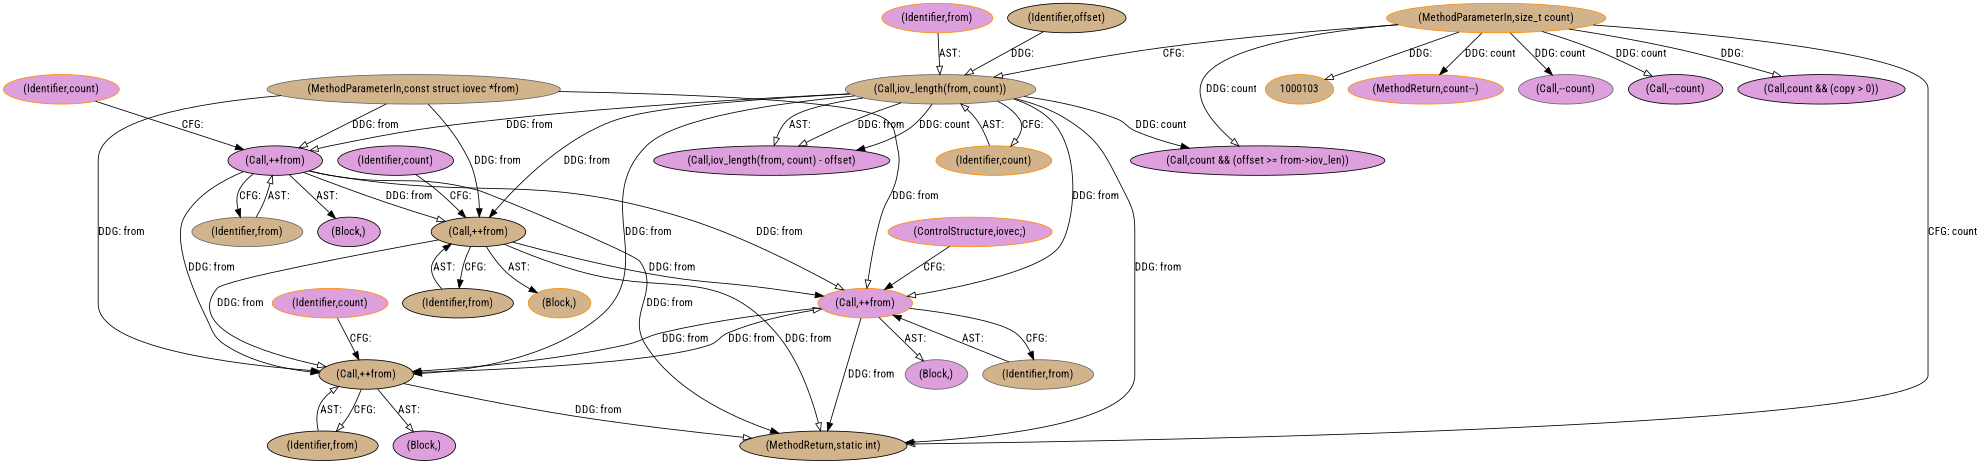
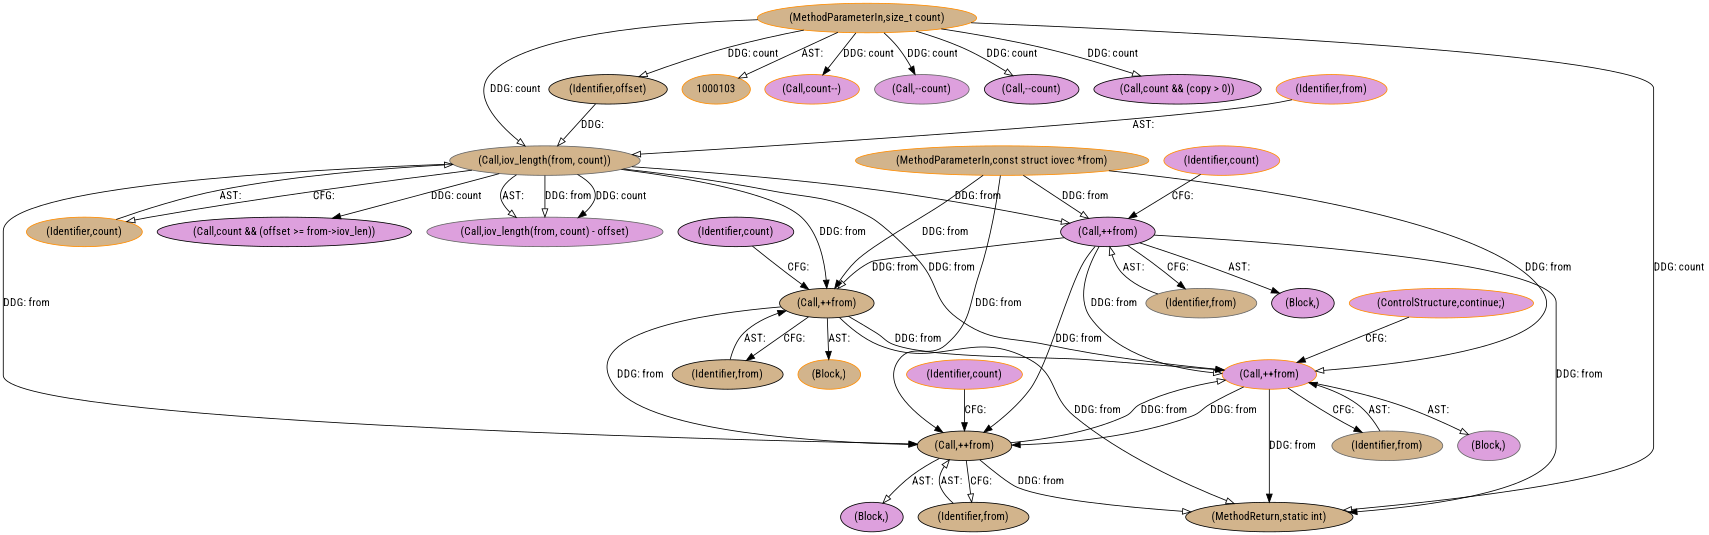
edge "(MethodParameterIn,size_t count)" -> "(Call,count && (offset >= from->iov_len))": now "(MethodParameterIn,size_t count)" -> "(Identifier,offset)"
edge "(MethodParameterIn,size_t count)" -> "(Call,iov_length(from, count))": label "CFG: " -> "DDG: count"
edge "(MethodParameterIn,size_t count)" -> "1000103": label "DDG: " -> "AST: "
edge "(MethodParameterIn,size_t count)" -> "(Call,count && (copy > 0))": label "DDG: " -> "DDG: count"
node "(MethodParameterIn,const struct iovec *from)": color gray40 -> darkorange
node "(MethodReturn,count--)": label "(MethodReturn,count--)" -> "(Call,count--)"
node "(Call,iov_length(from, count) - offset)": color black -> gray40
node "(ControlStructure,iovec;)": label "(ControlStructure,iovec;)" -> "(ControlStructure,continue;)"
edge "(MethodParameterIn,size_t count)" -> "(MethodReturn,static int)": label "CFG: count" -> "DDG: count"
edge "(Call,iov_length(from, count))" -> "(MethodReturn,static int)": removed, label "DDG: from"
